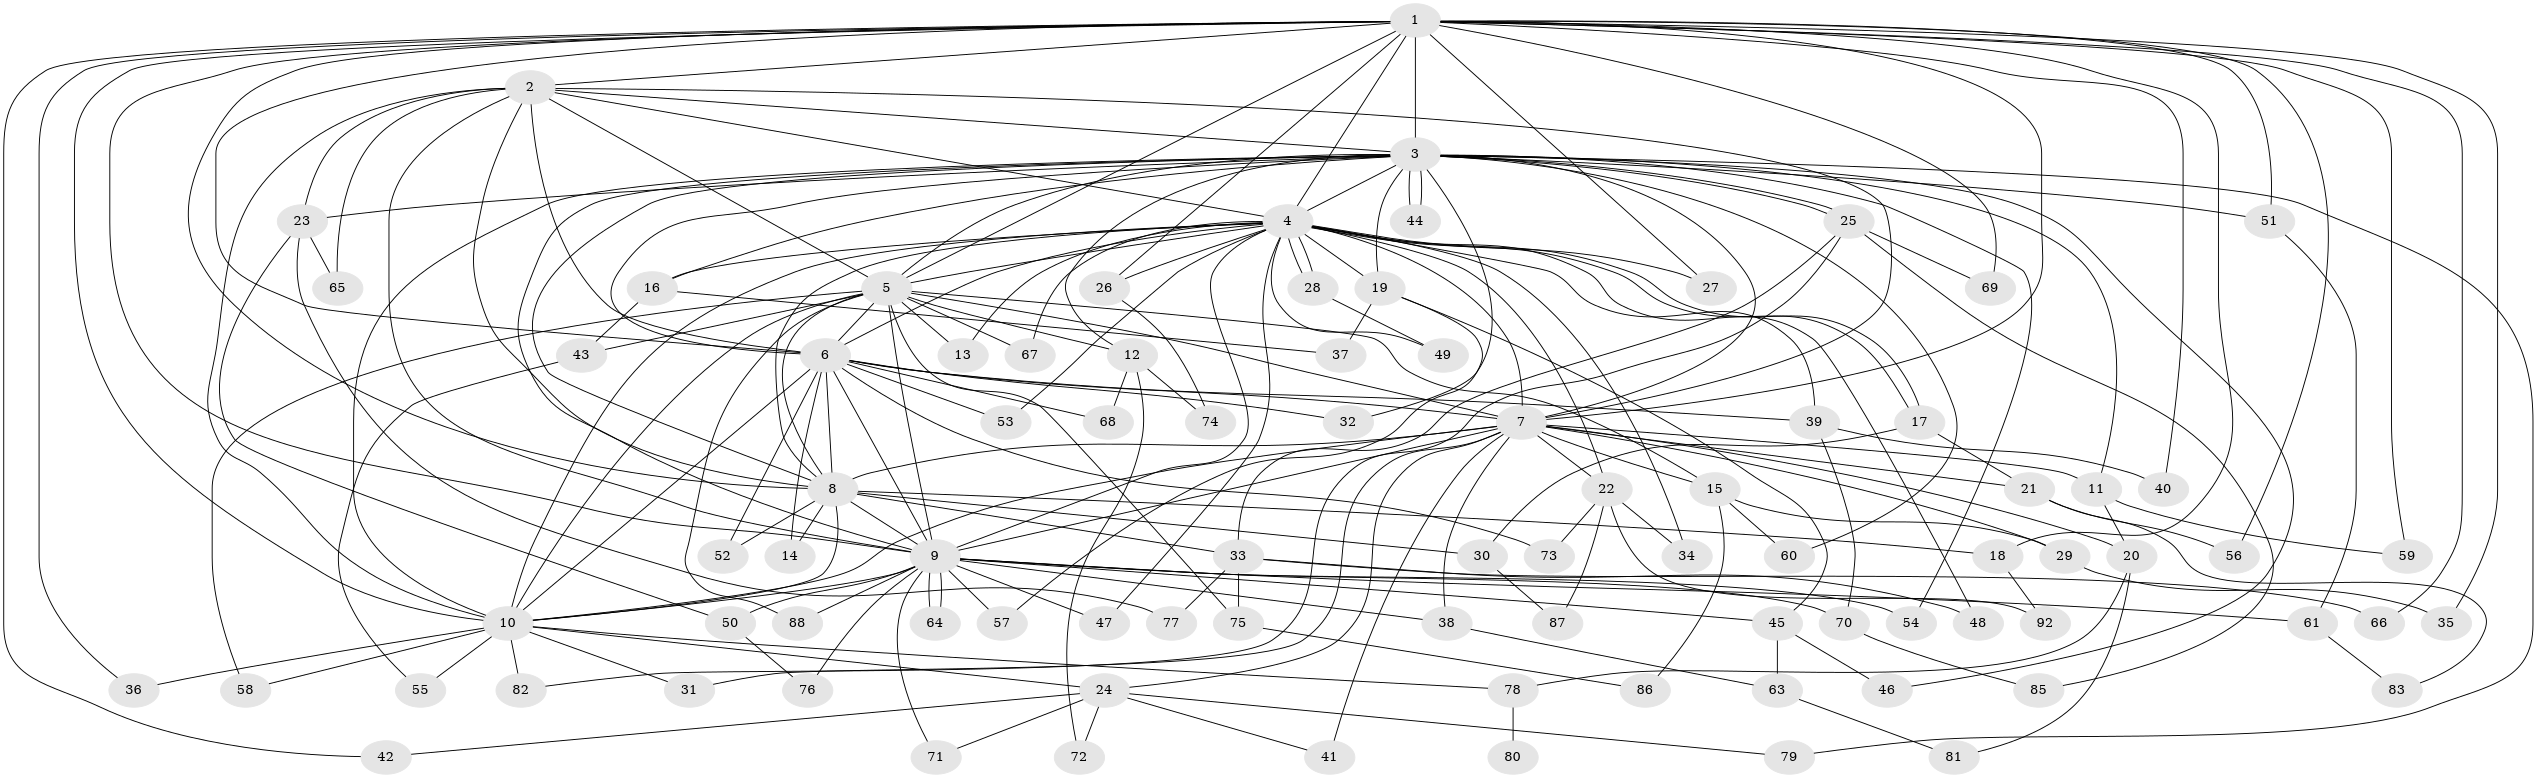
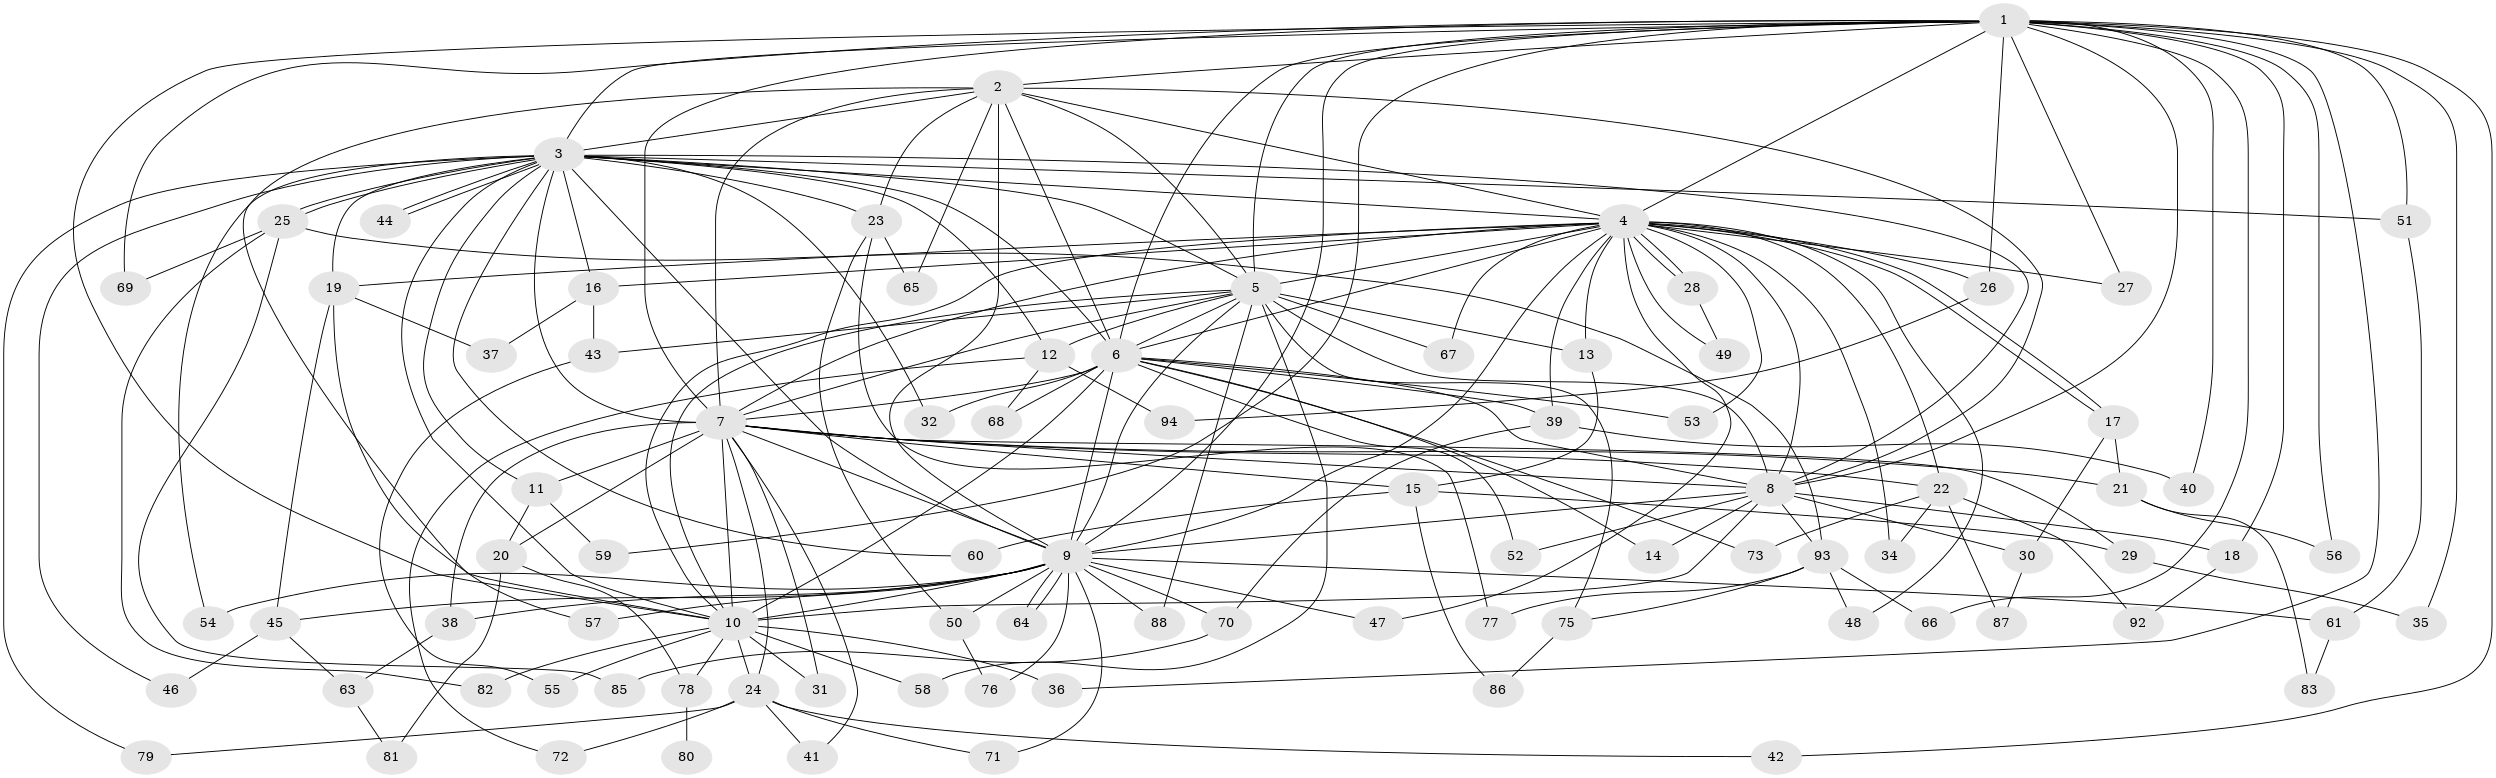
edge "5" -- "15": now "13" -- "15"
node "74": label "74" -> "94"
node "33": label "33" -> "93"
